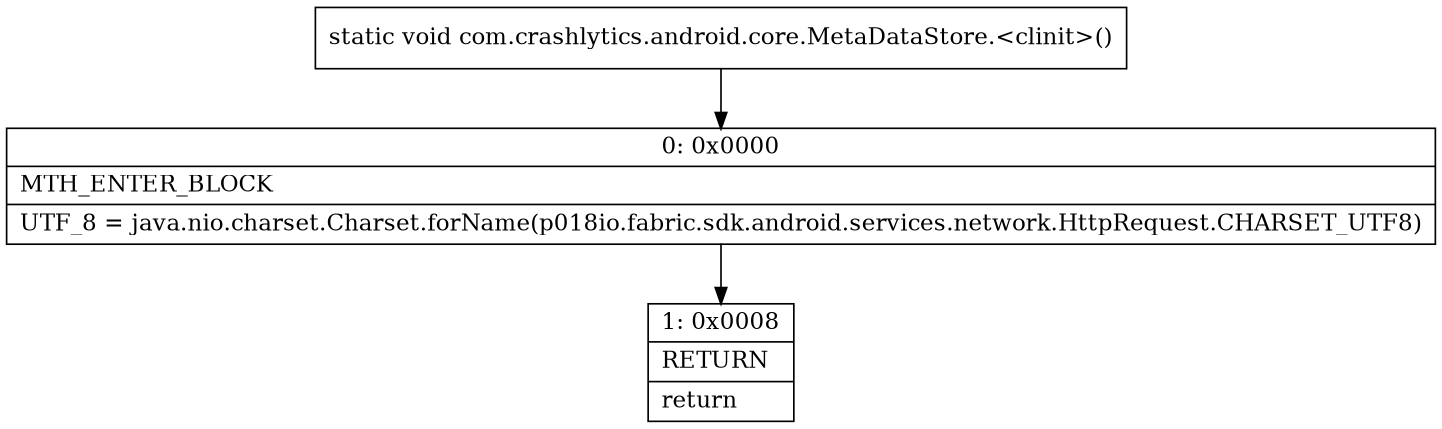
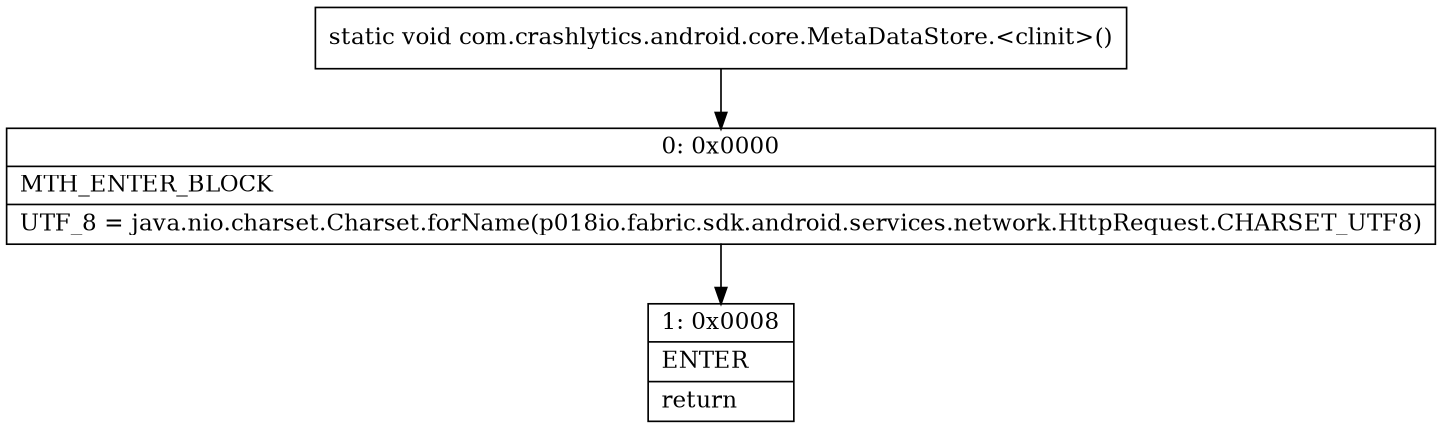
node "1: 0x0008": text "RETURN" -> "ENTER"
